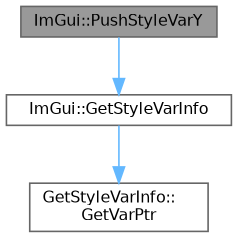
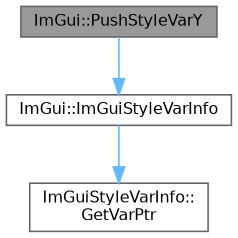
node "ImGui::GetStyleVarInfo": label "ImGui::GetStyleVarInfo" -> "ImGui::ImGuiStyleVarInfo"
node "GetStyleVarInfo:: GetVarPtr": label "GetStyleVarInfo:: GetVarPtr" -> "ImGuiStyleVarInfo:: GetVarPtr"
